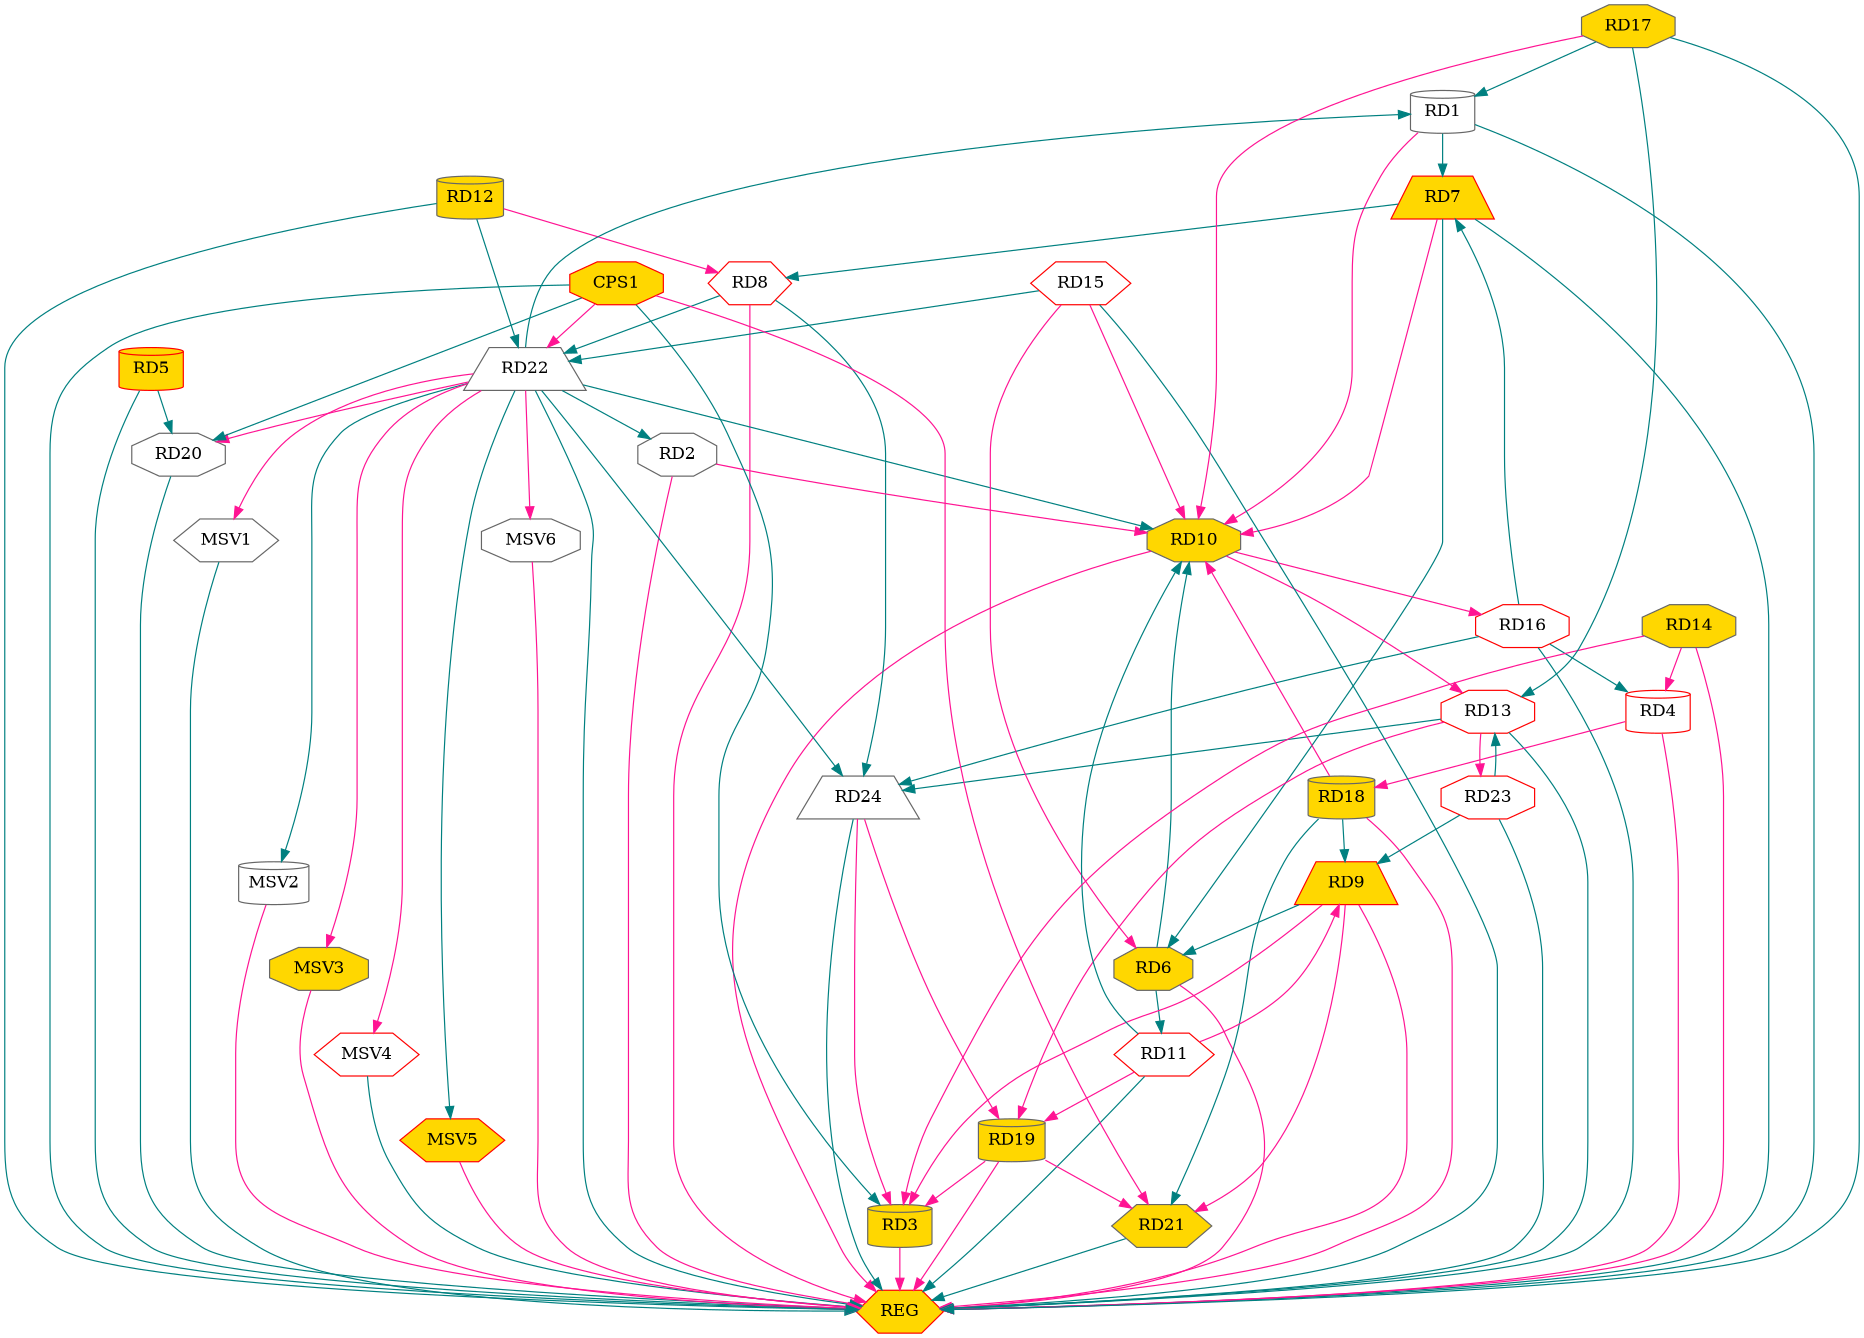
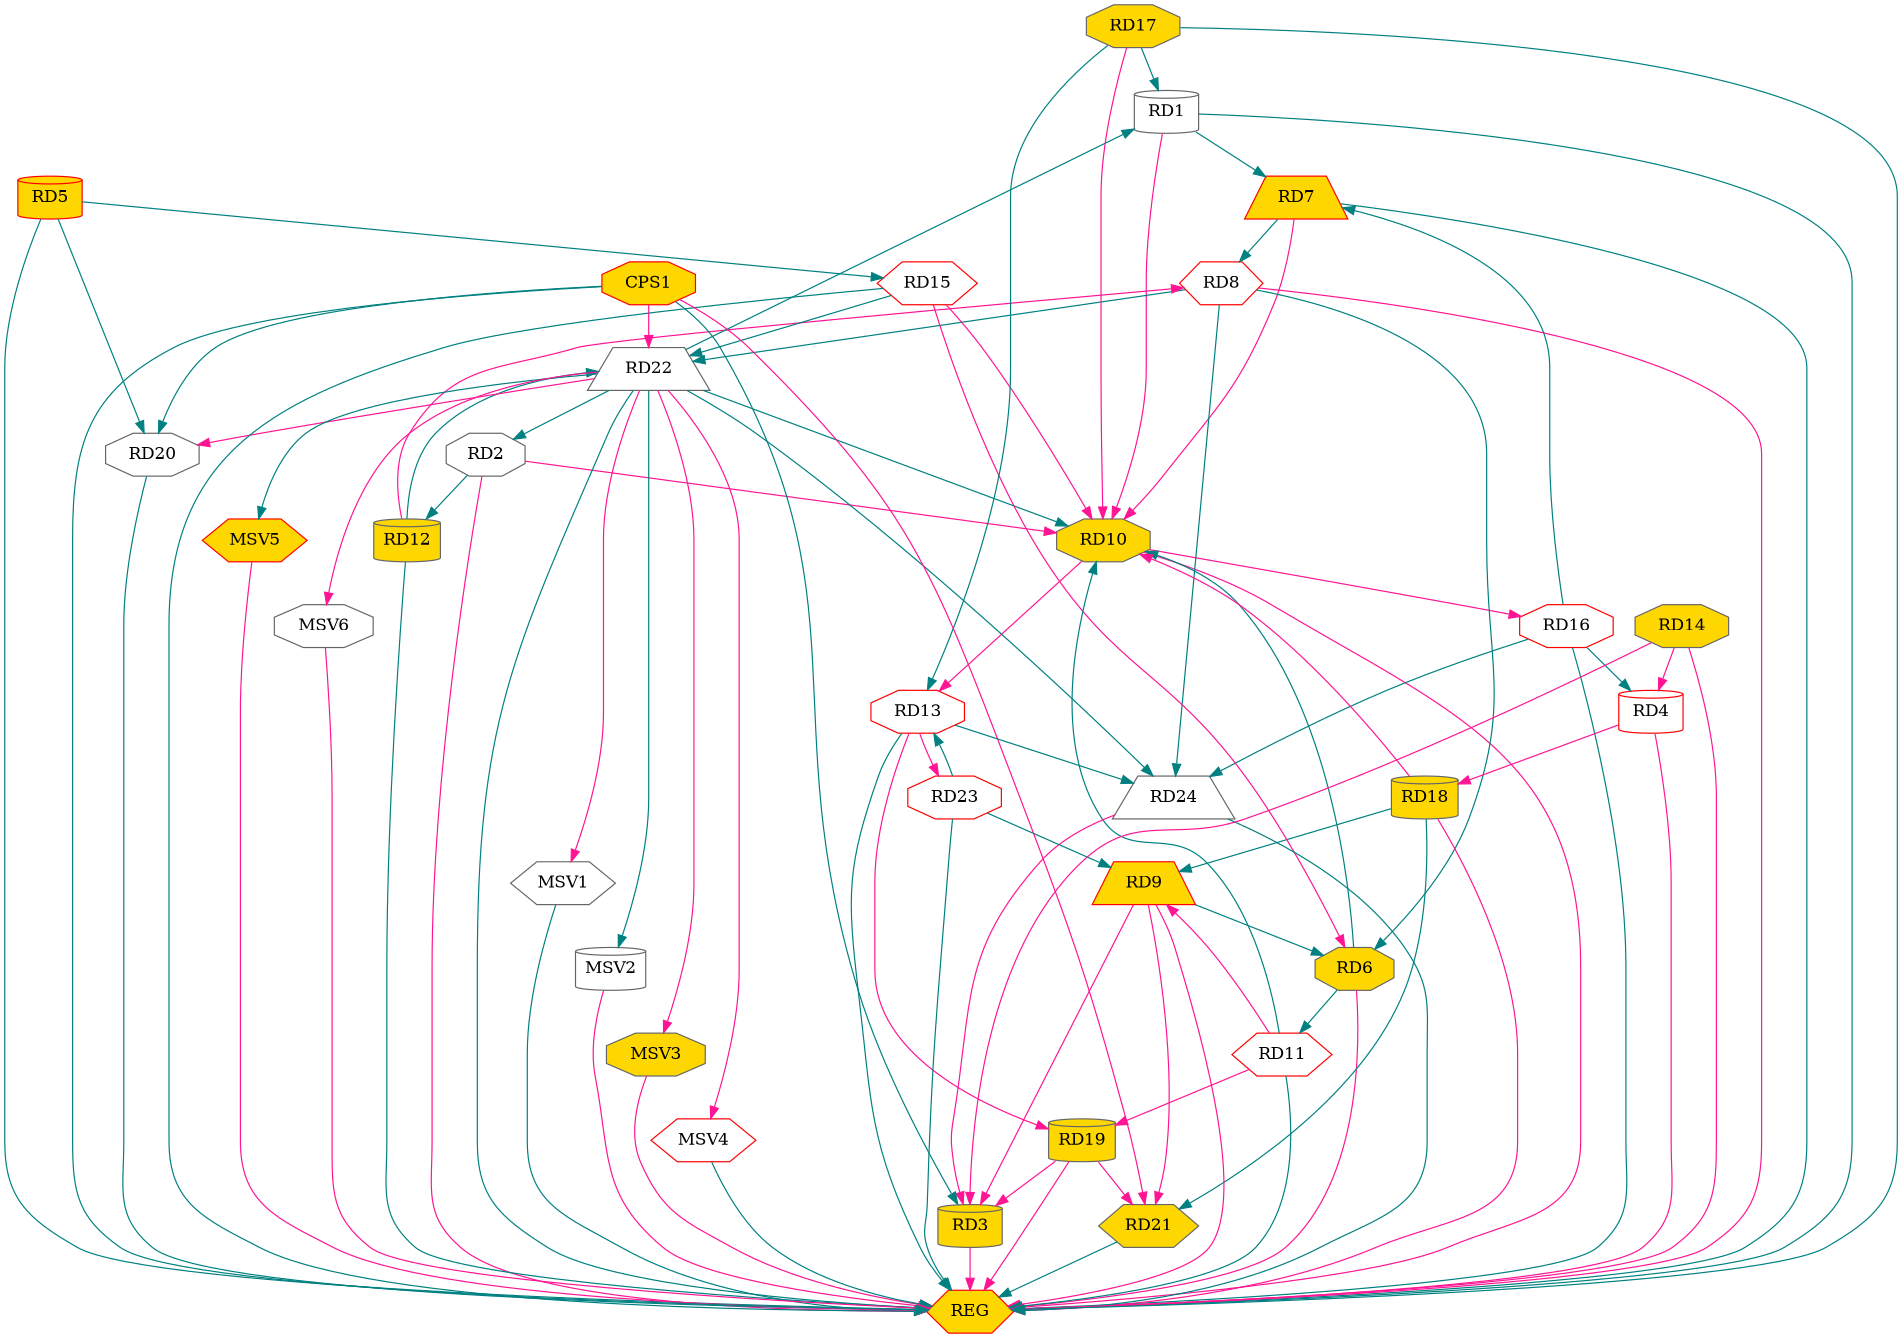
edge "RD5" -> "RD15": added
edge "RD2" -> "RD12": added
edge "RD7" -> "RD6": now "RD8" -> "RD6"
edge "RD24" -> "RD19": removed
